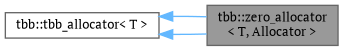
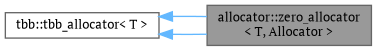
node "tbb::zero_allocator < T, Allocator >": label "tbb::zero_allocator < T, Allocator >" -> "allocator::zero_allocator < T, Allocator >"
